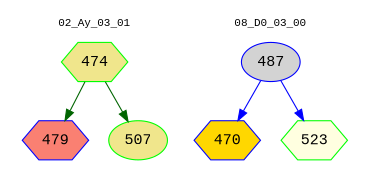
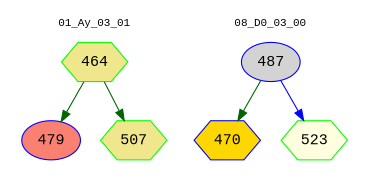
cluster "02_Ay_03_01": label "02_Ay_03_01" -> "01_Ay_03_01"
node "474": label "474" -> "464"
edge "487" -> "470": color blue -> darkgreen
node "479": shape hexagon -> ellipse
node "507": shape ellipse -> hexagon
